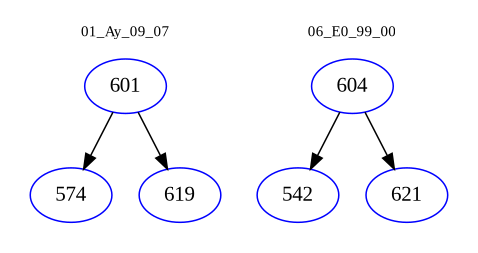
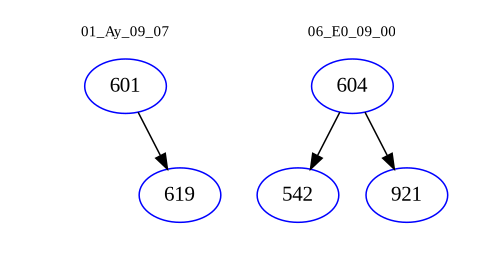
cluster "06_E0_99_00": label "06_E0_99_00" -> "06_E0_09_00"
node "574": removed
node "621": label "621" -> "921"
